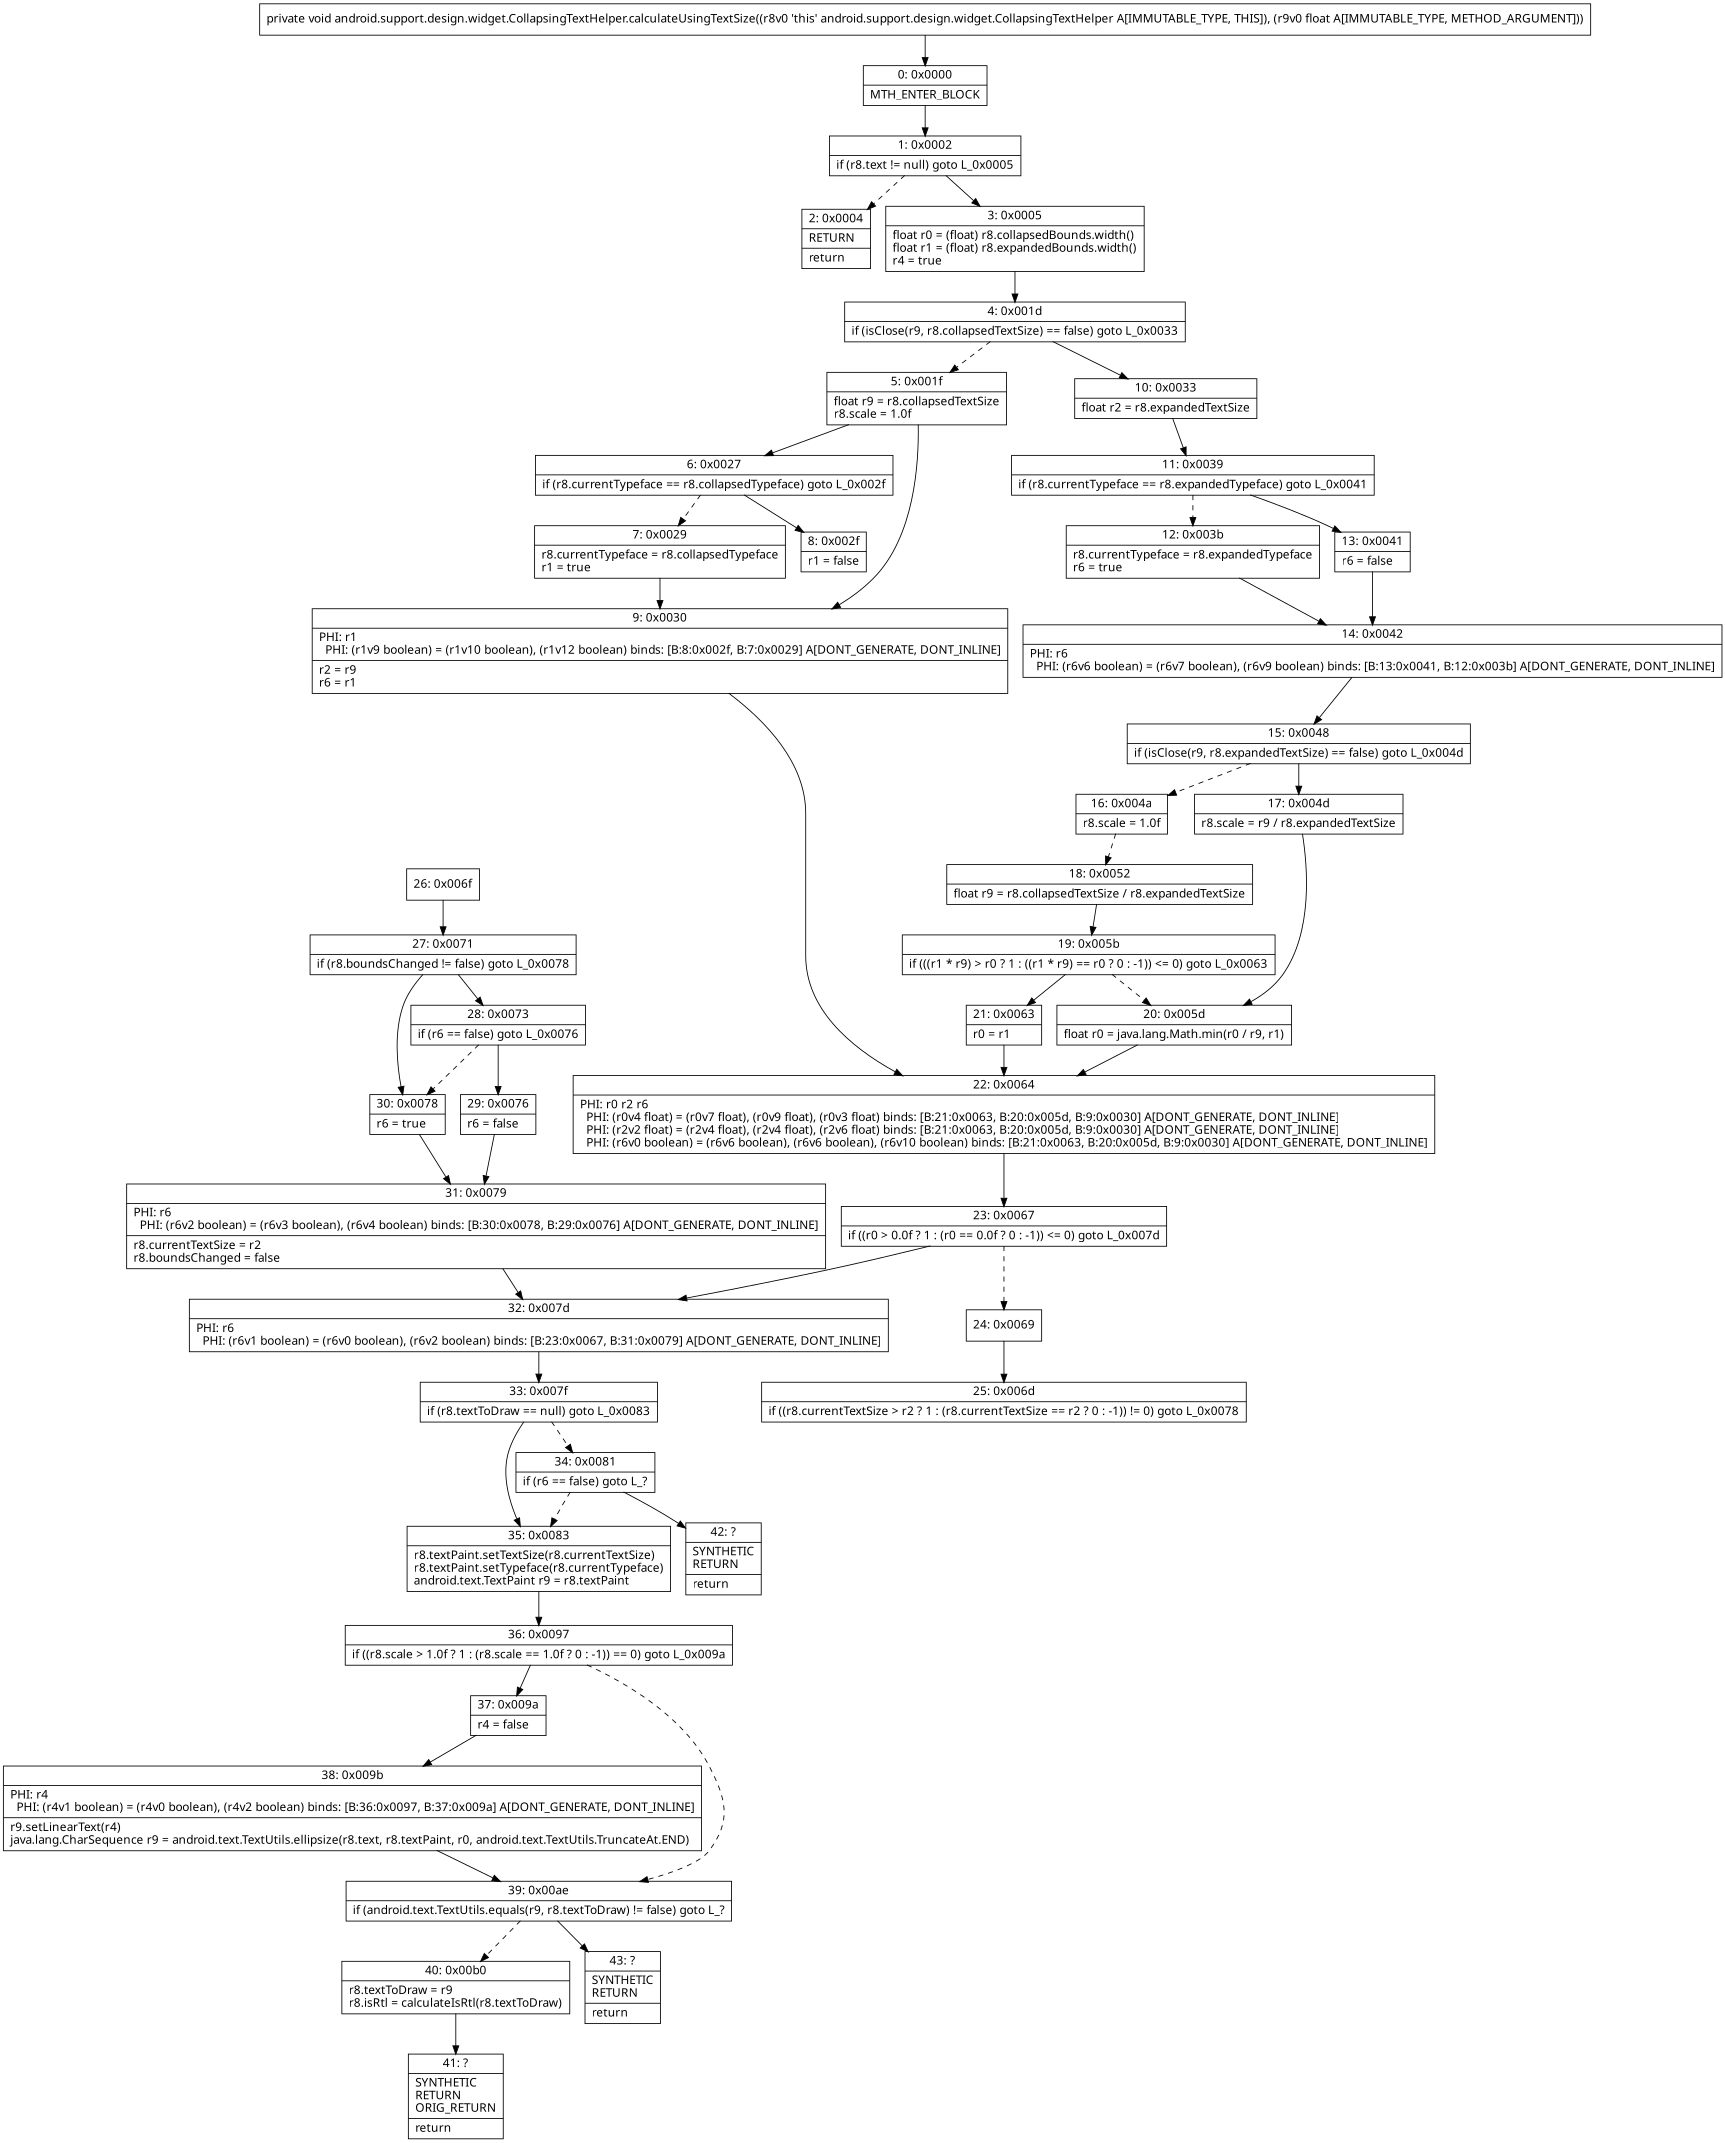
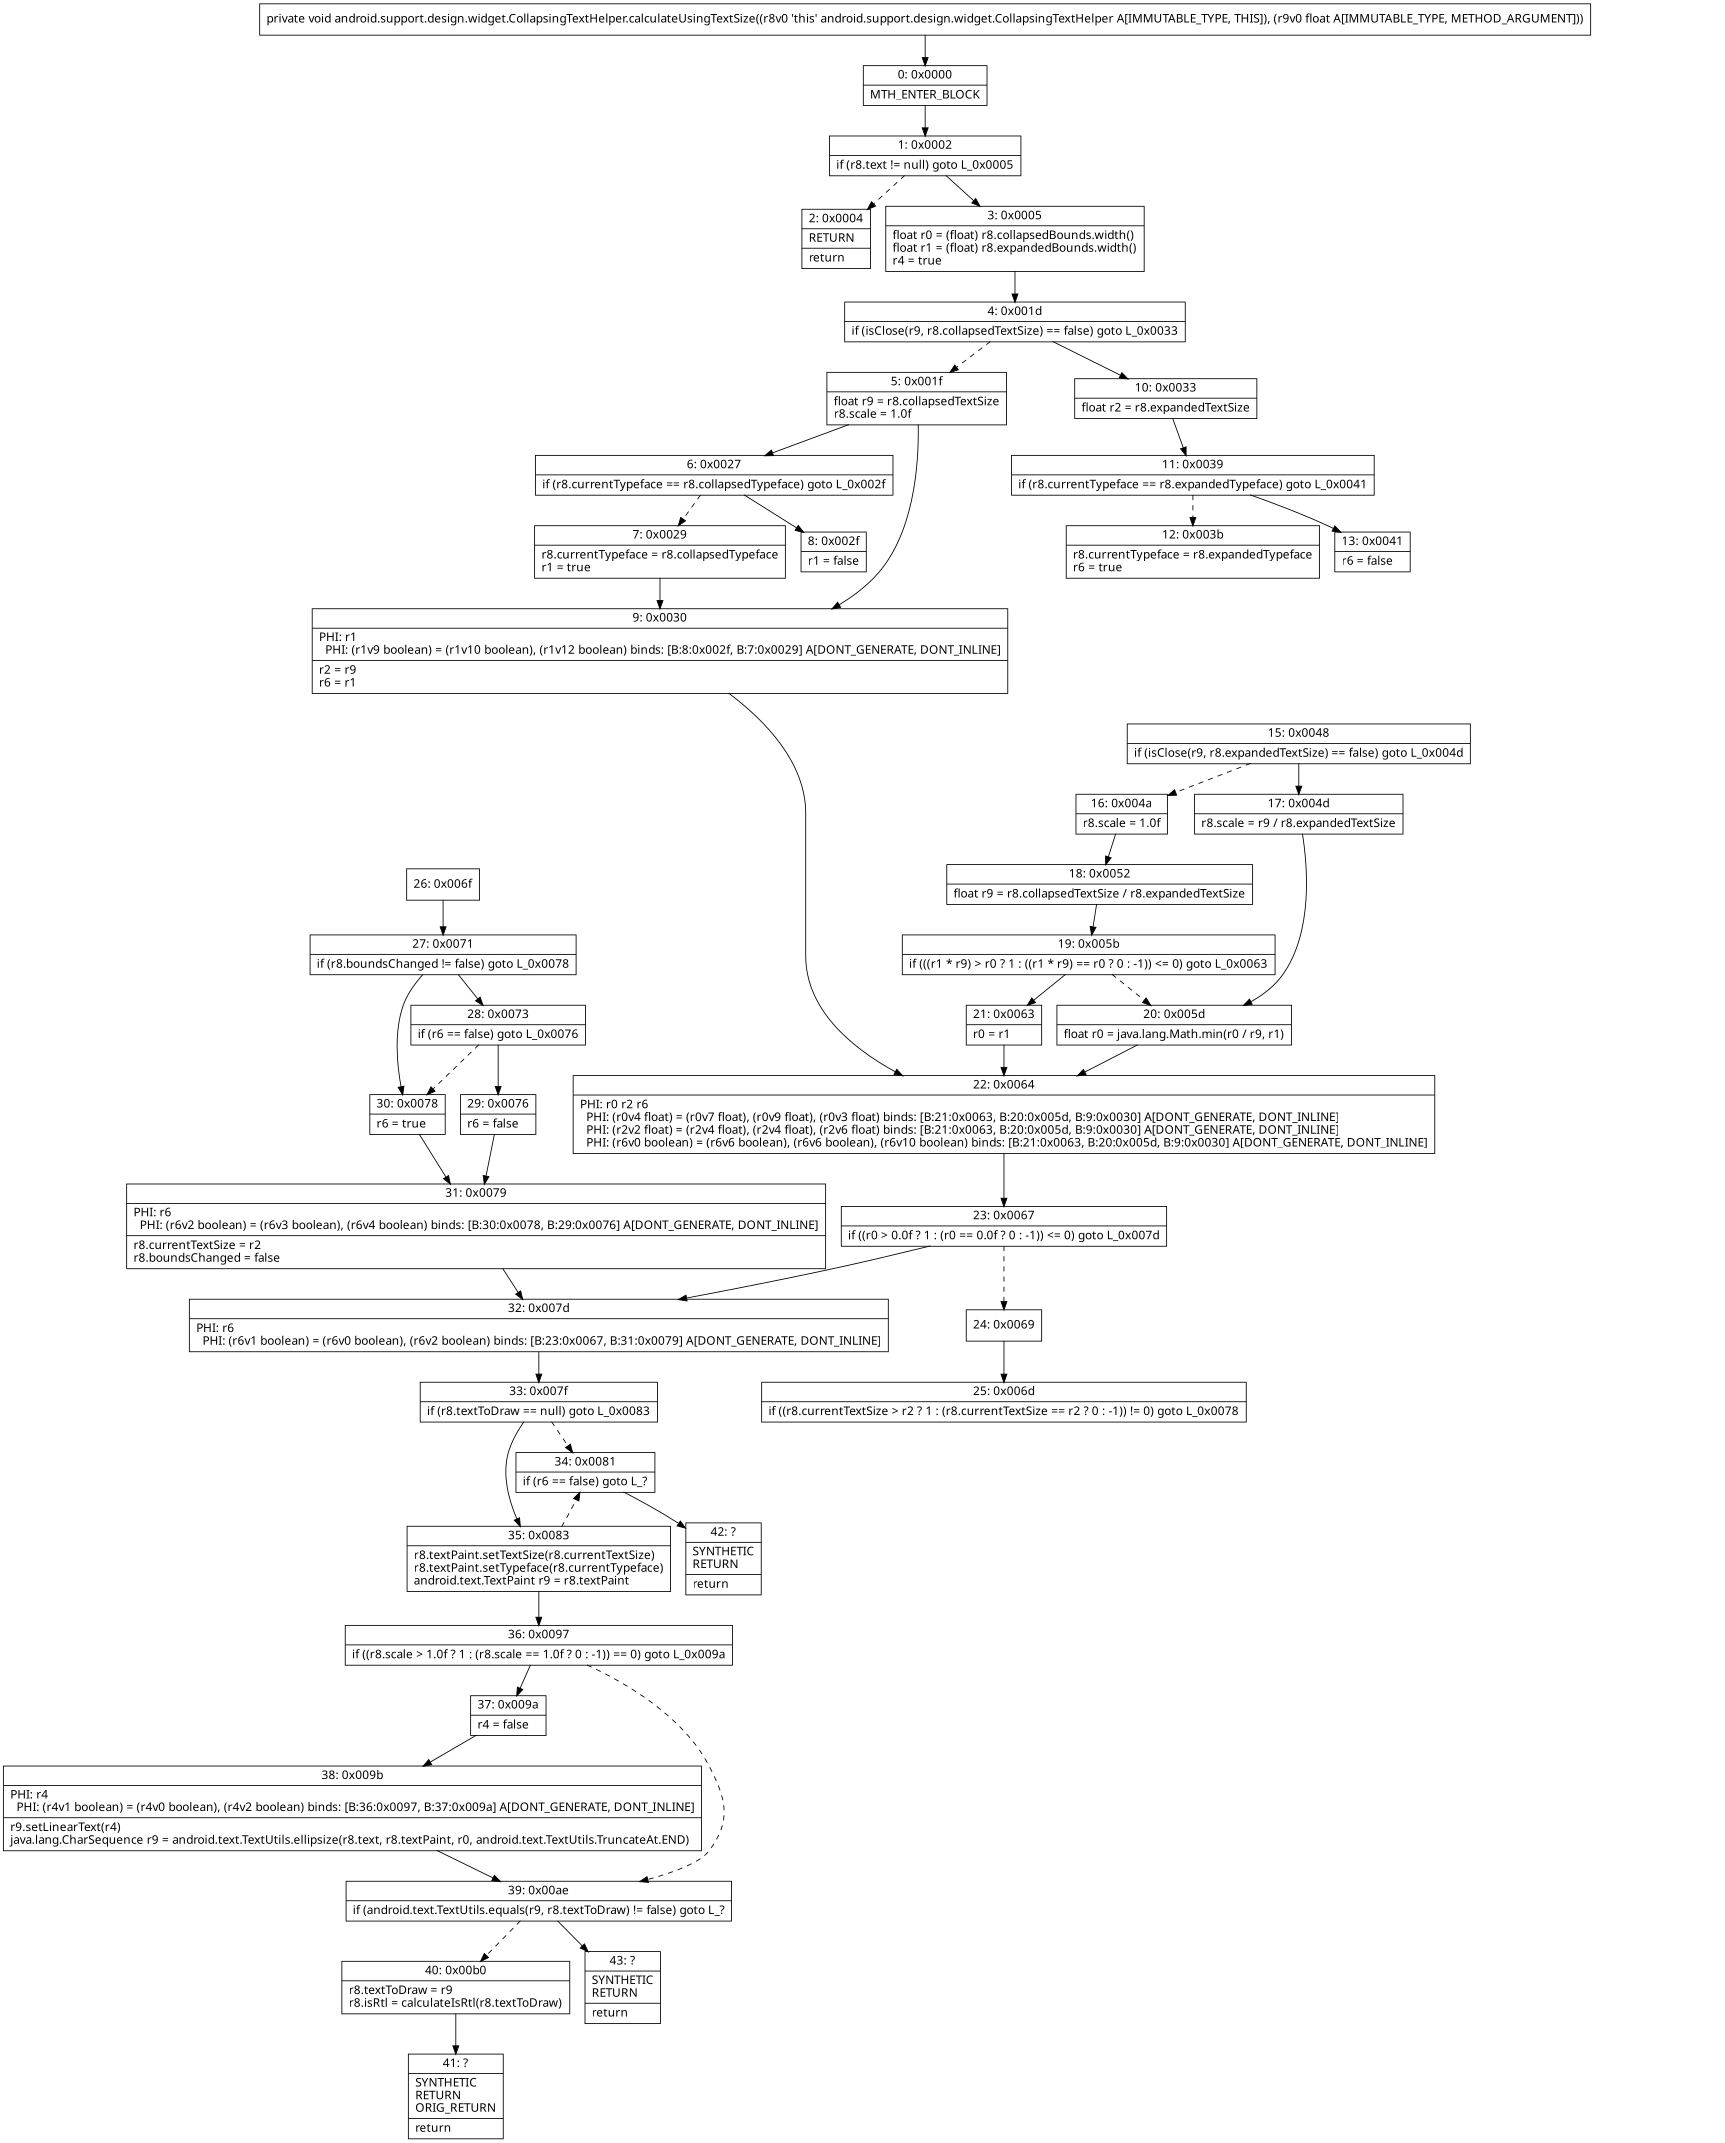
node "14: 0x0042": removed
edge "16: 0x004a" -> "18: 0x0052": style dashed -> solid
edge "34: 0x0081" -> "35: 0x0083": reversed
